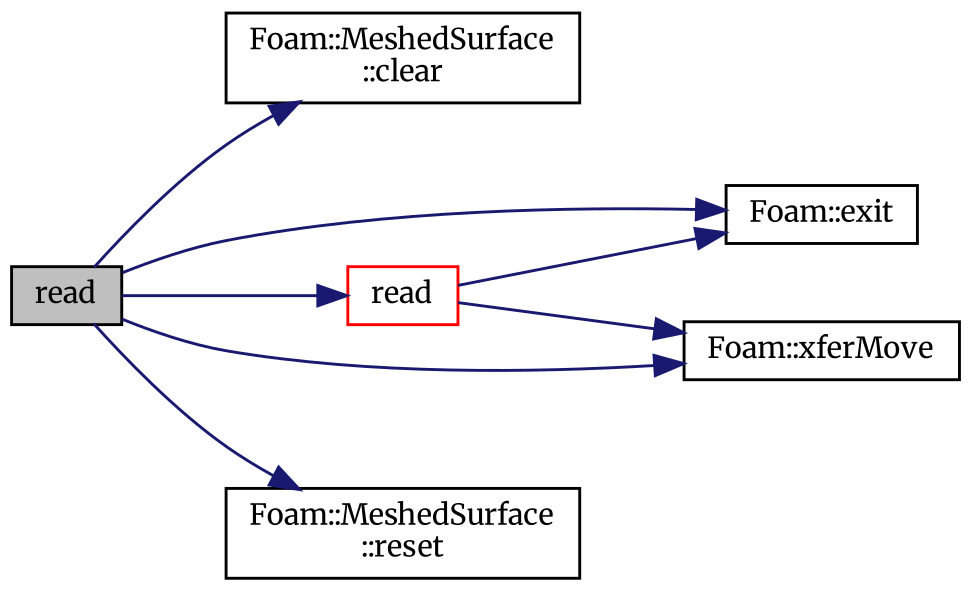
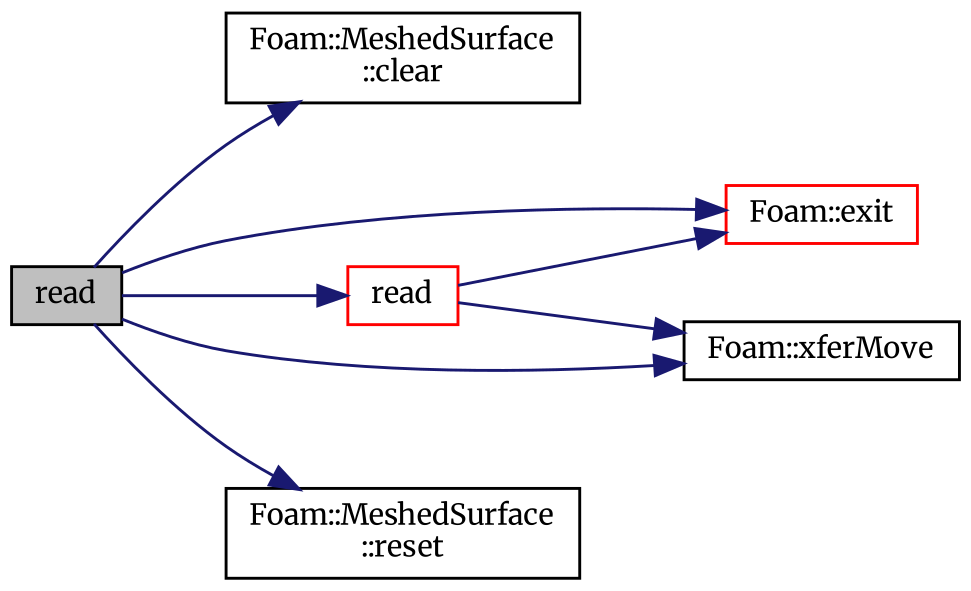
node "Foam::exit": color black -> red
